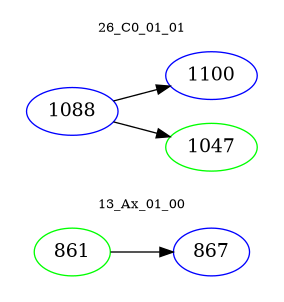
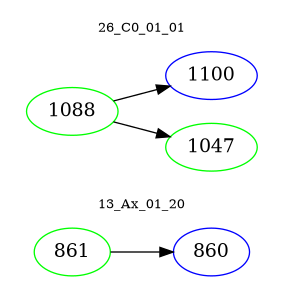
node "1088": color blue -> green
cluster "13_Ax_01_00": label "13_Ax_01_00" -> "13_Ax_01_20"
node "867": label "867" -> "860"
